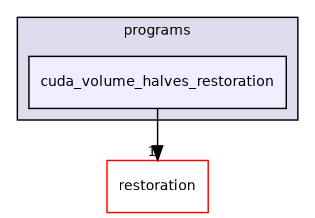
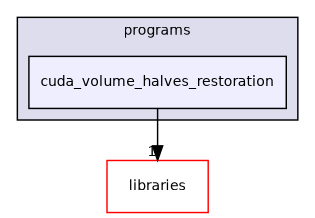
node "restoration": label "restoration" -> "libraries"
